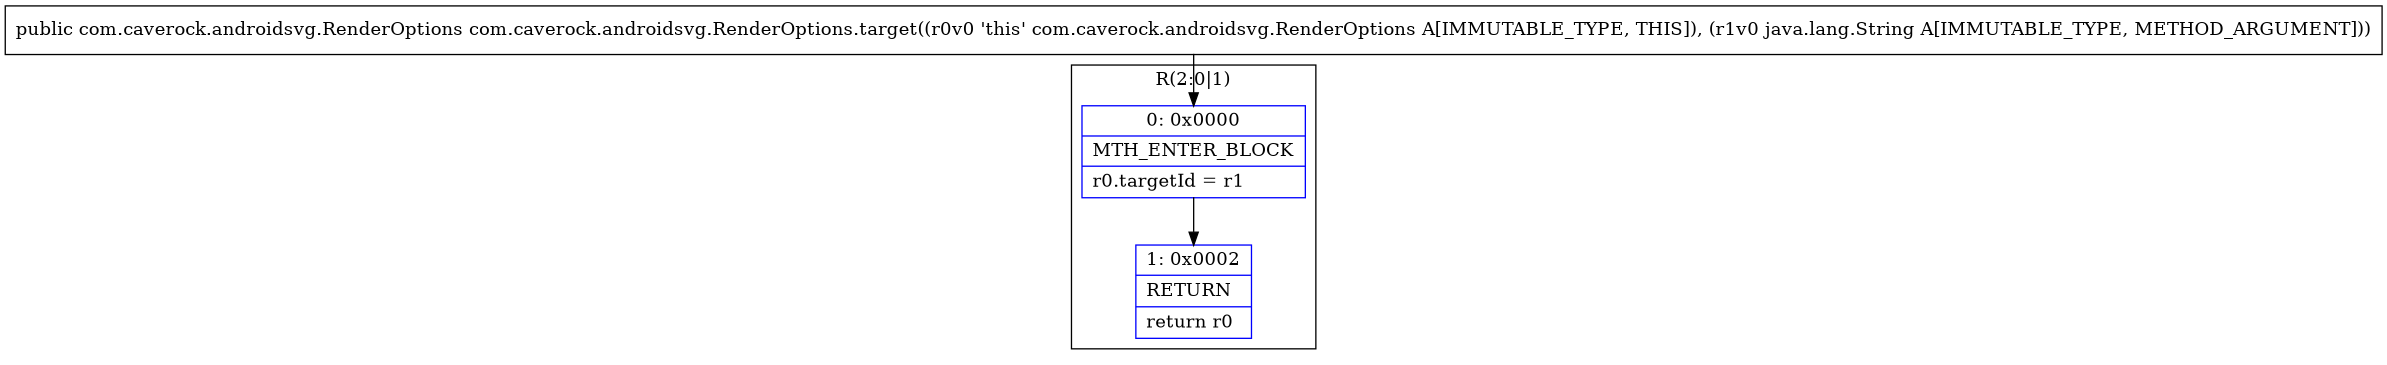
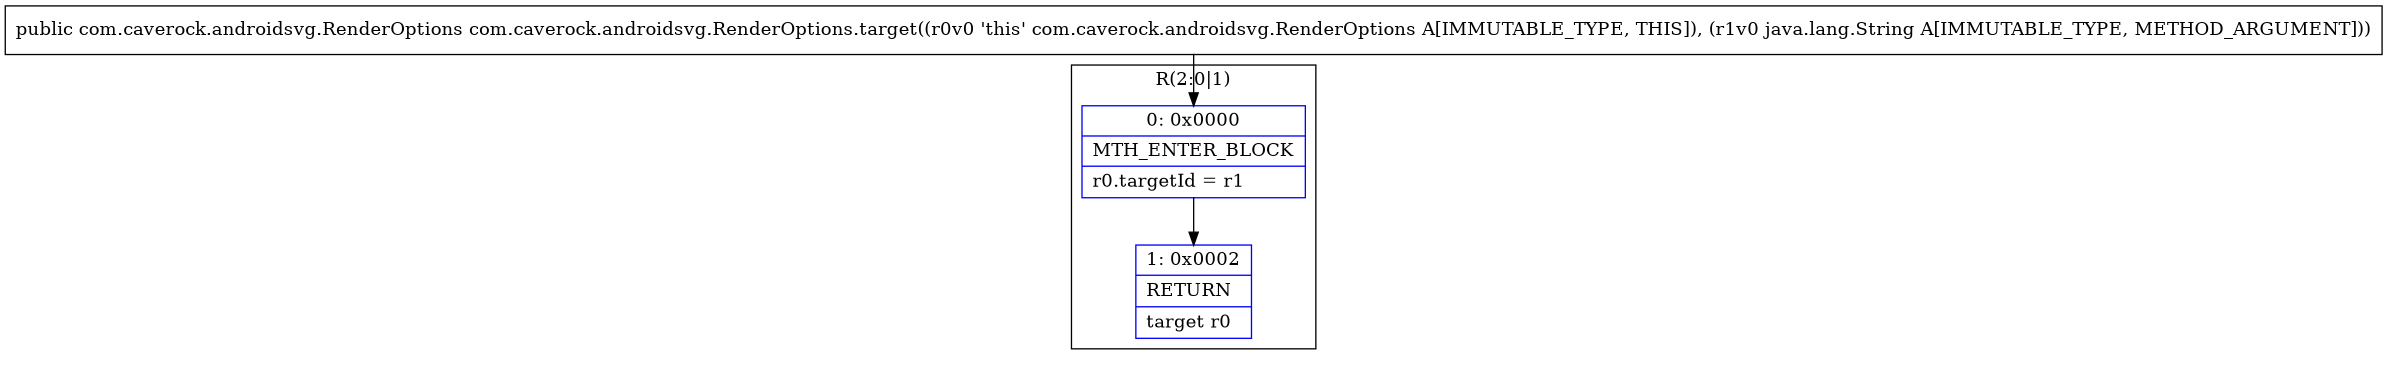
node "1: 0x0002": text "return r0" -> "target r0"
